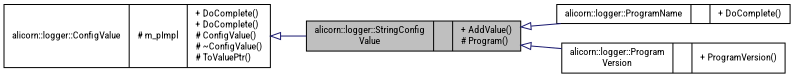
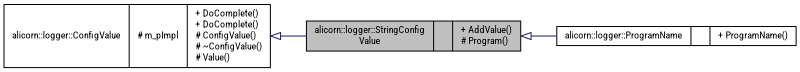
node "alicorn::logger::ProgramName": text "+ DoComplete()" -> "+ ProgramName()"
node "alicorn::logger::ConfigValue": text "# ToValuePtr()" -> "# Value()"
node "alicorn::logger::Program": removed
